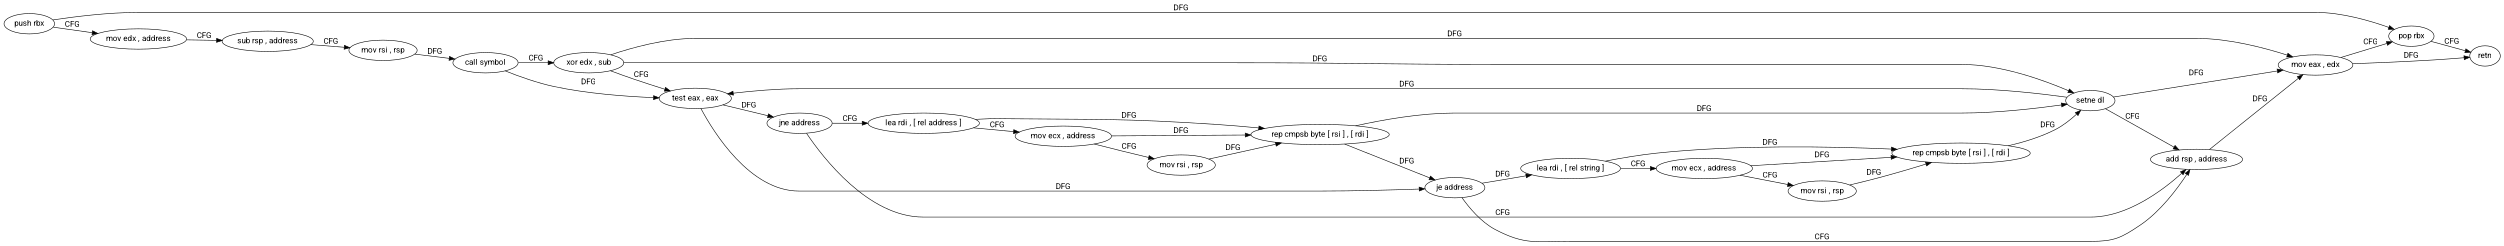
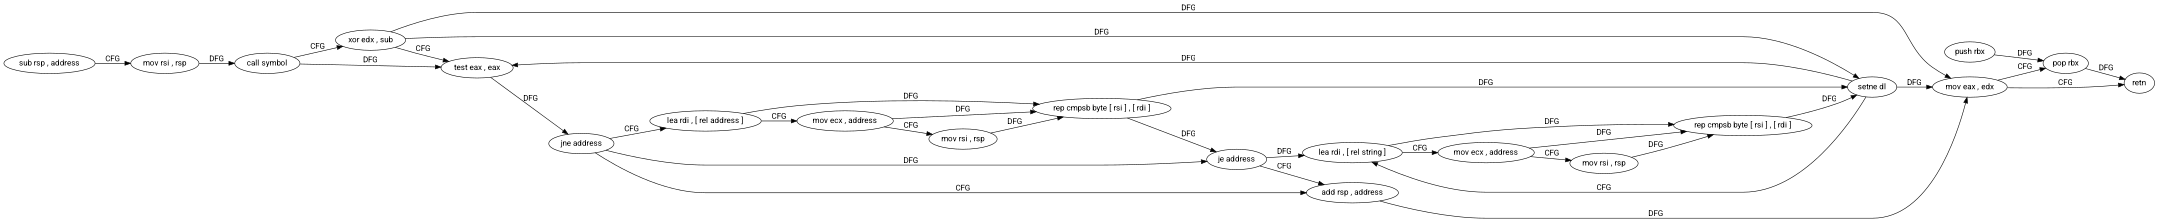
node "mov edx , address": removed
edge "pop rbx" -> "retn": label "CFG" -> "DFG"
edge "mov eax , edx" -> "retn": label "DFG" -> "CFG"
edge "setne dl" -> "add rsp , address": now "setne dl" -> "lea rdi , [ rel string ]"
edge "test eax , eax" -> "je address": now "jne address" -> "je address"
